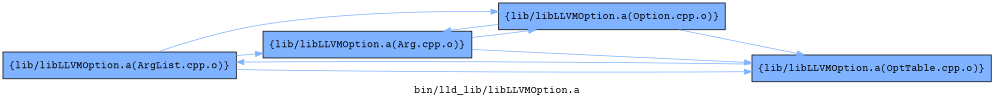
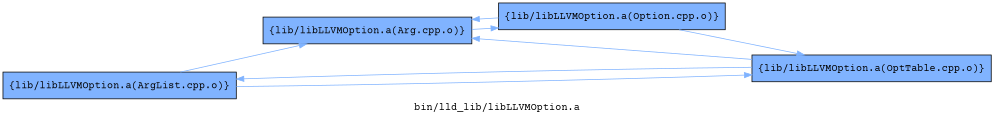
edge "{lib/libLLVMOption.a(ArgList.cpp.o)}" -> "{lib/libLLVMOption.a(Option.cpp.o)}": removed
edge "{lib/libLLVMOption.a(Arg.cpp.o)}" -> "{lib/libLLVMOption.a(OptTable.cpp.o)}": reversed
